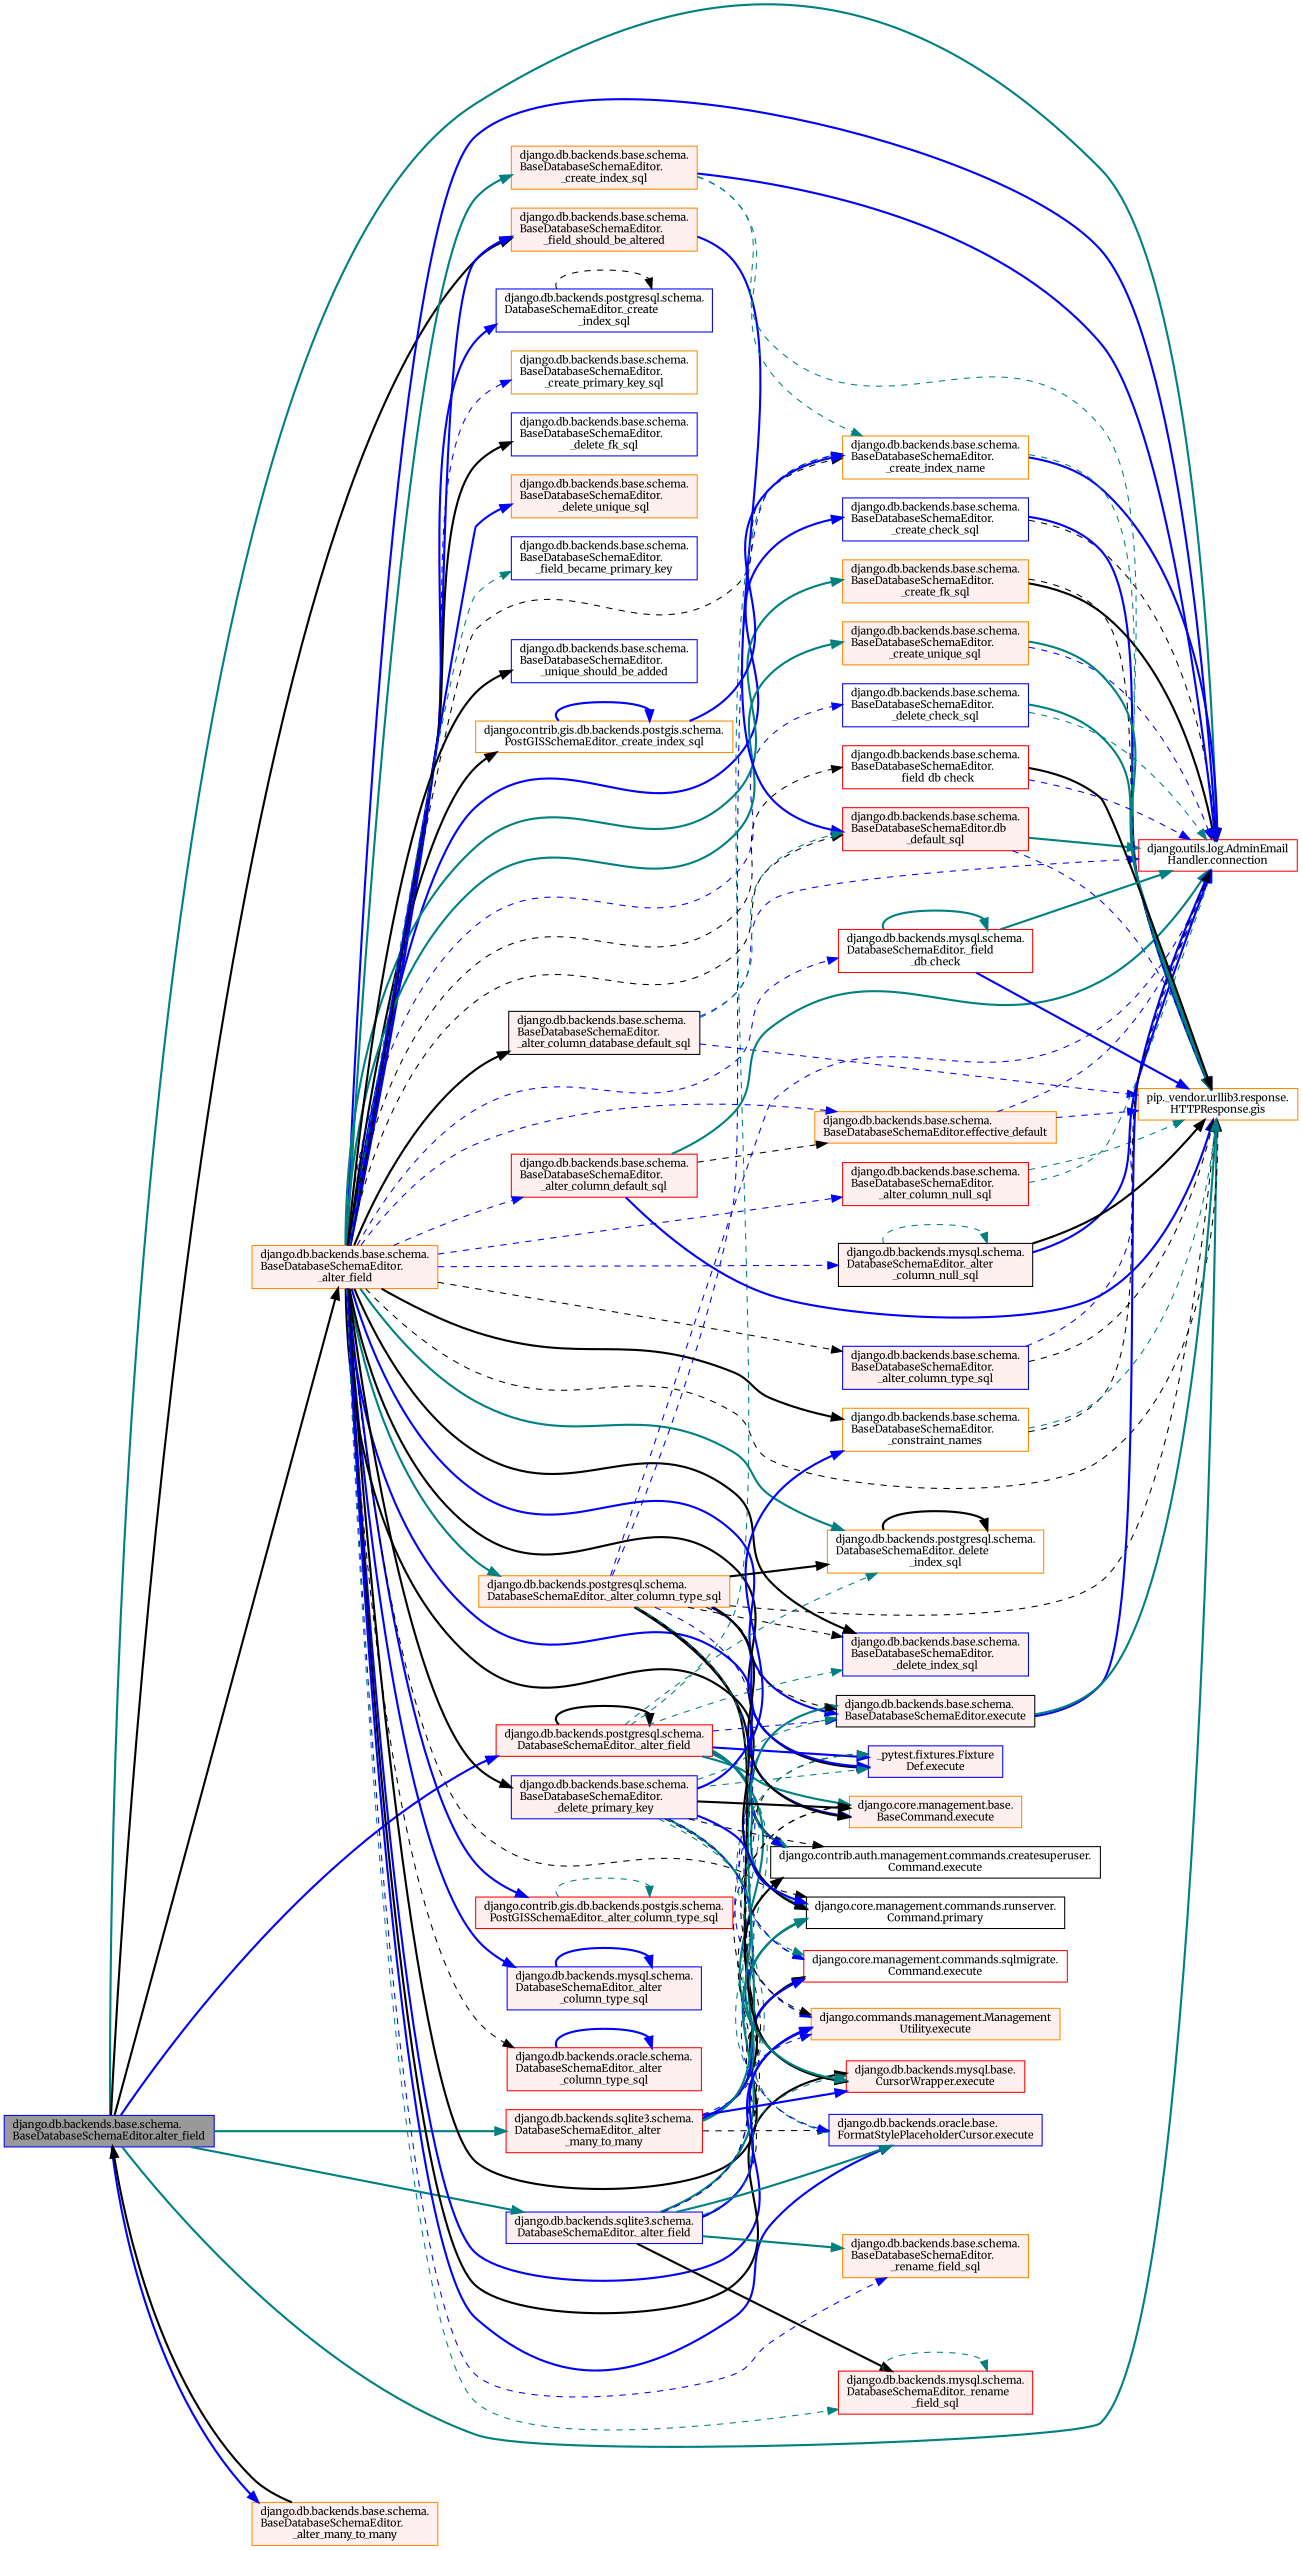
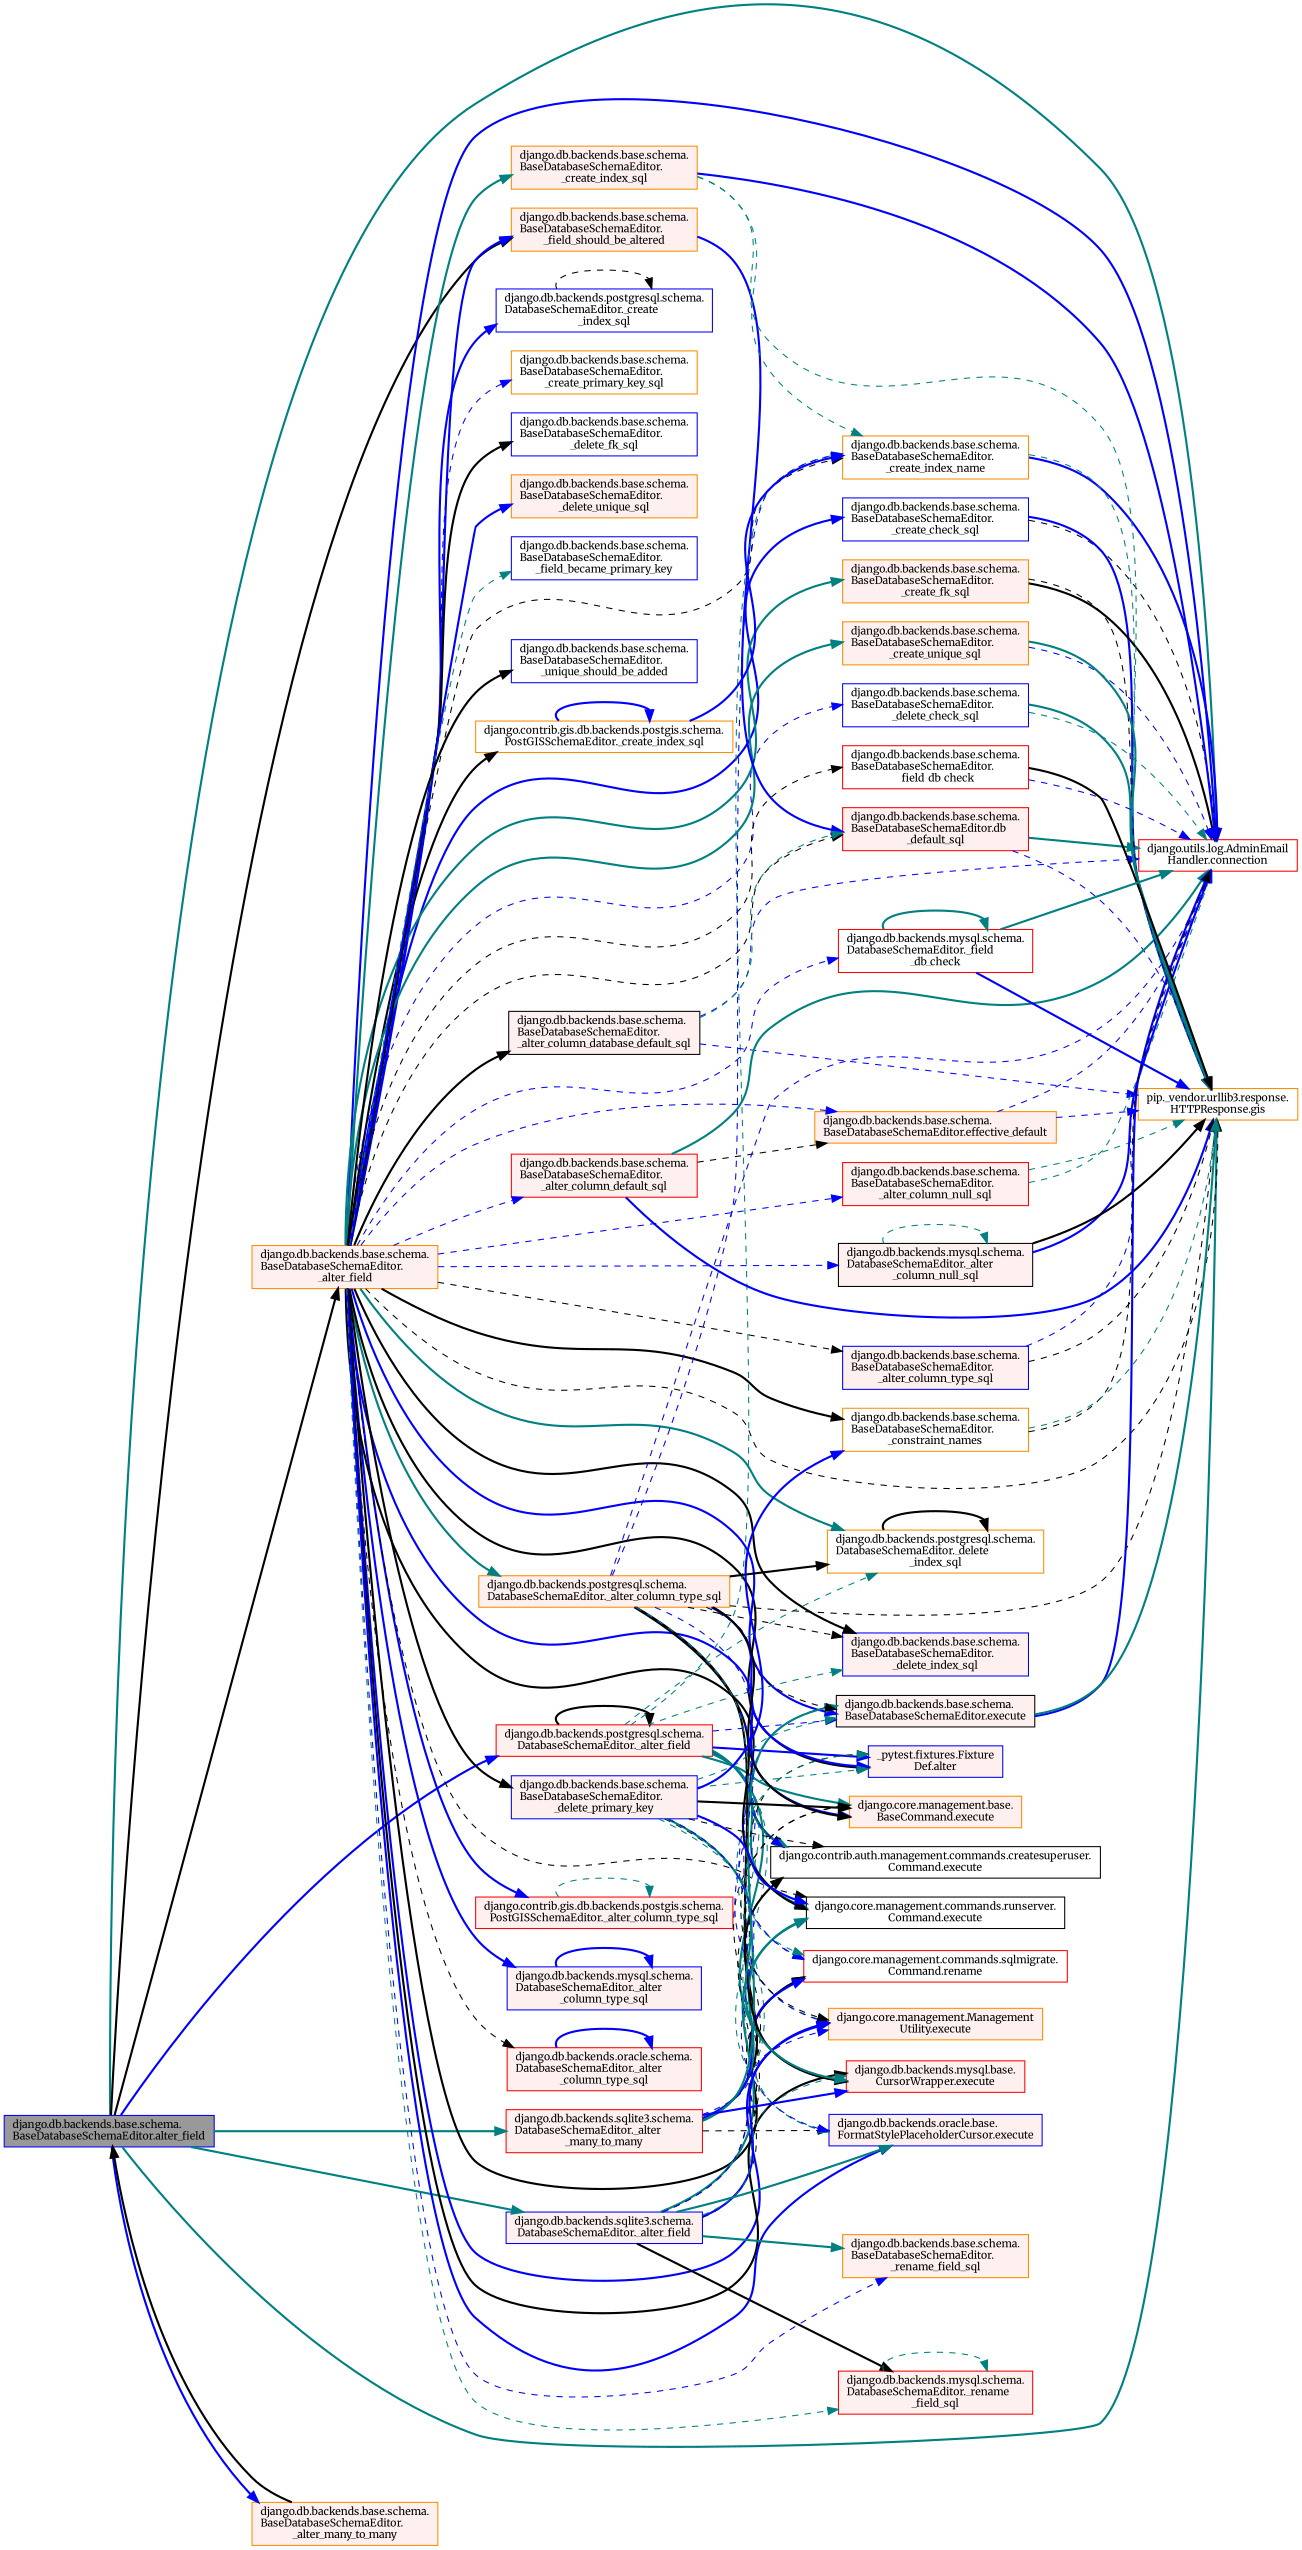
node "_pytest.fixtures.Fixture Def.execute": label "_pytest.fixtures.Fixture Def.execute" -> "_pytest.fixtures.Fixture Def.alter"
node "django.core.management.commands.runserver. Command.primary": label "django.core.management.commands.runserver. Command.primary" -> "django.core.management.commands.runserver. Command.execute"
node "django.core.management.commands.sqlmigrate. Command.execute": label "django.core.management.commands.sqlmigrate. Command.execute" -> "django.core.management.commands.sqlmigrate. Command.rename"
node "django.commands.management.Management Utility.execute": label "django.commands.management.Management Utility.execute" -> "django.core.management.Management Utility.execute"
